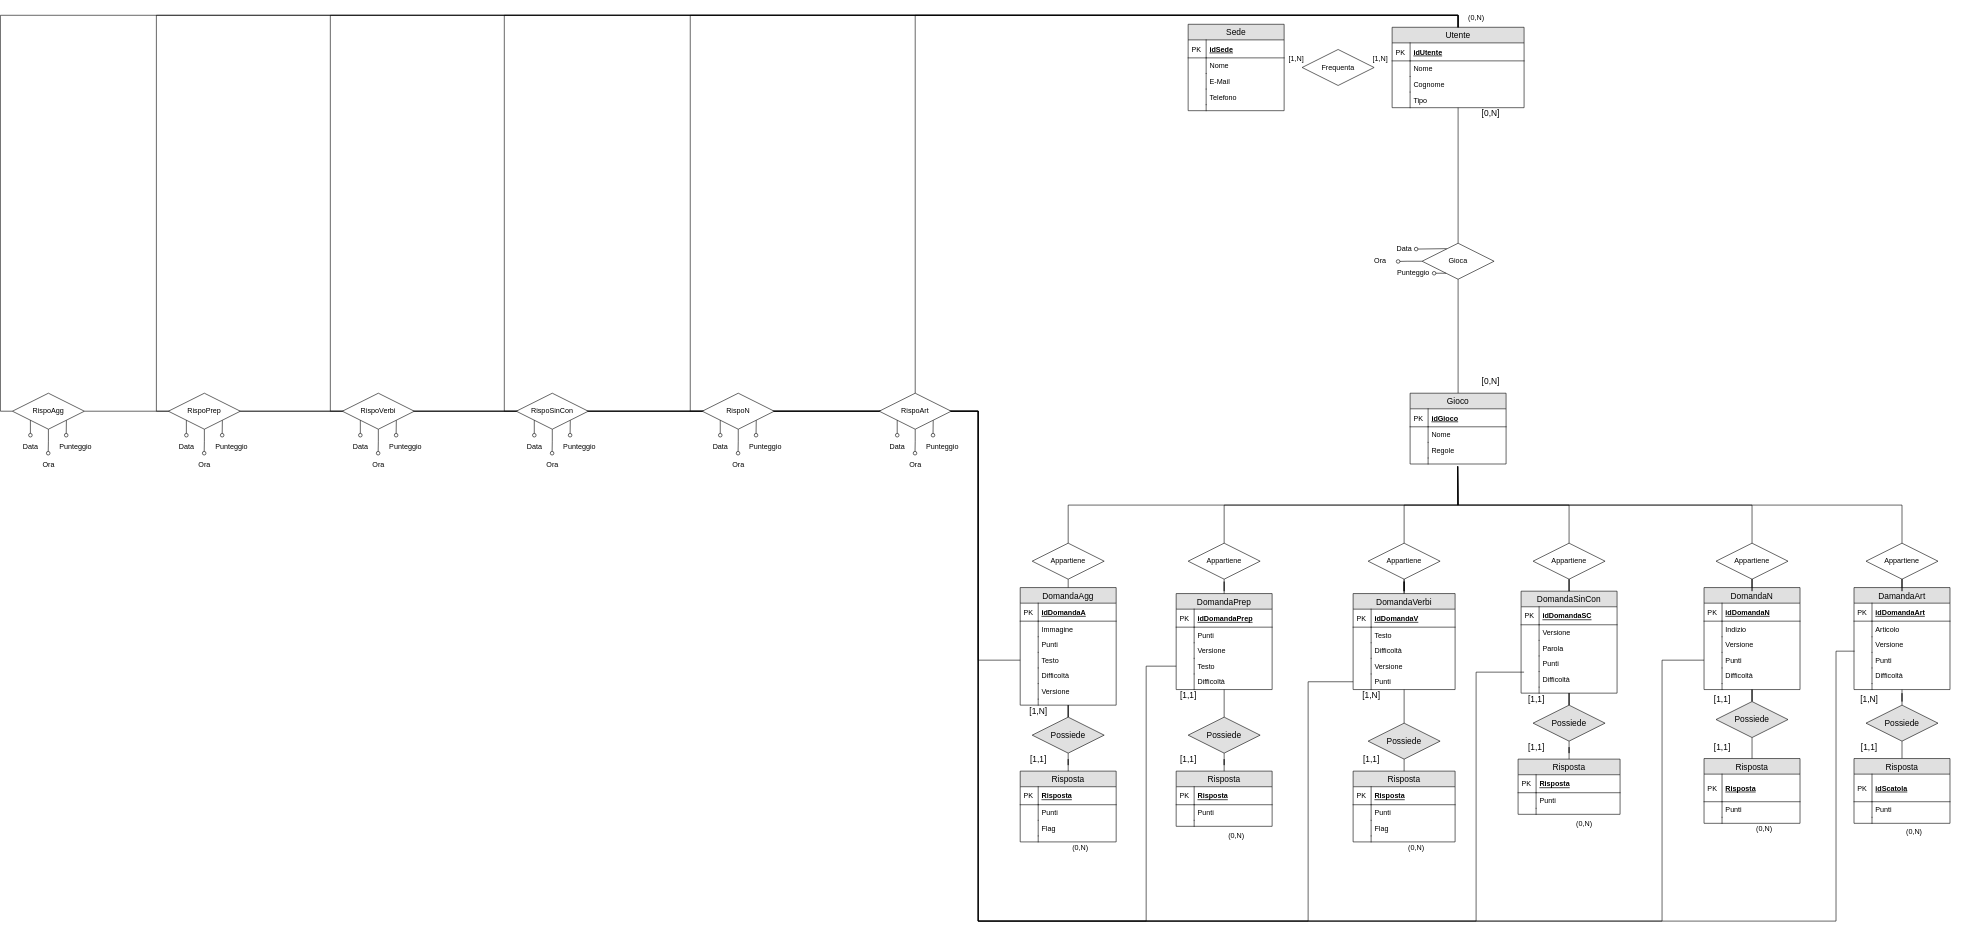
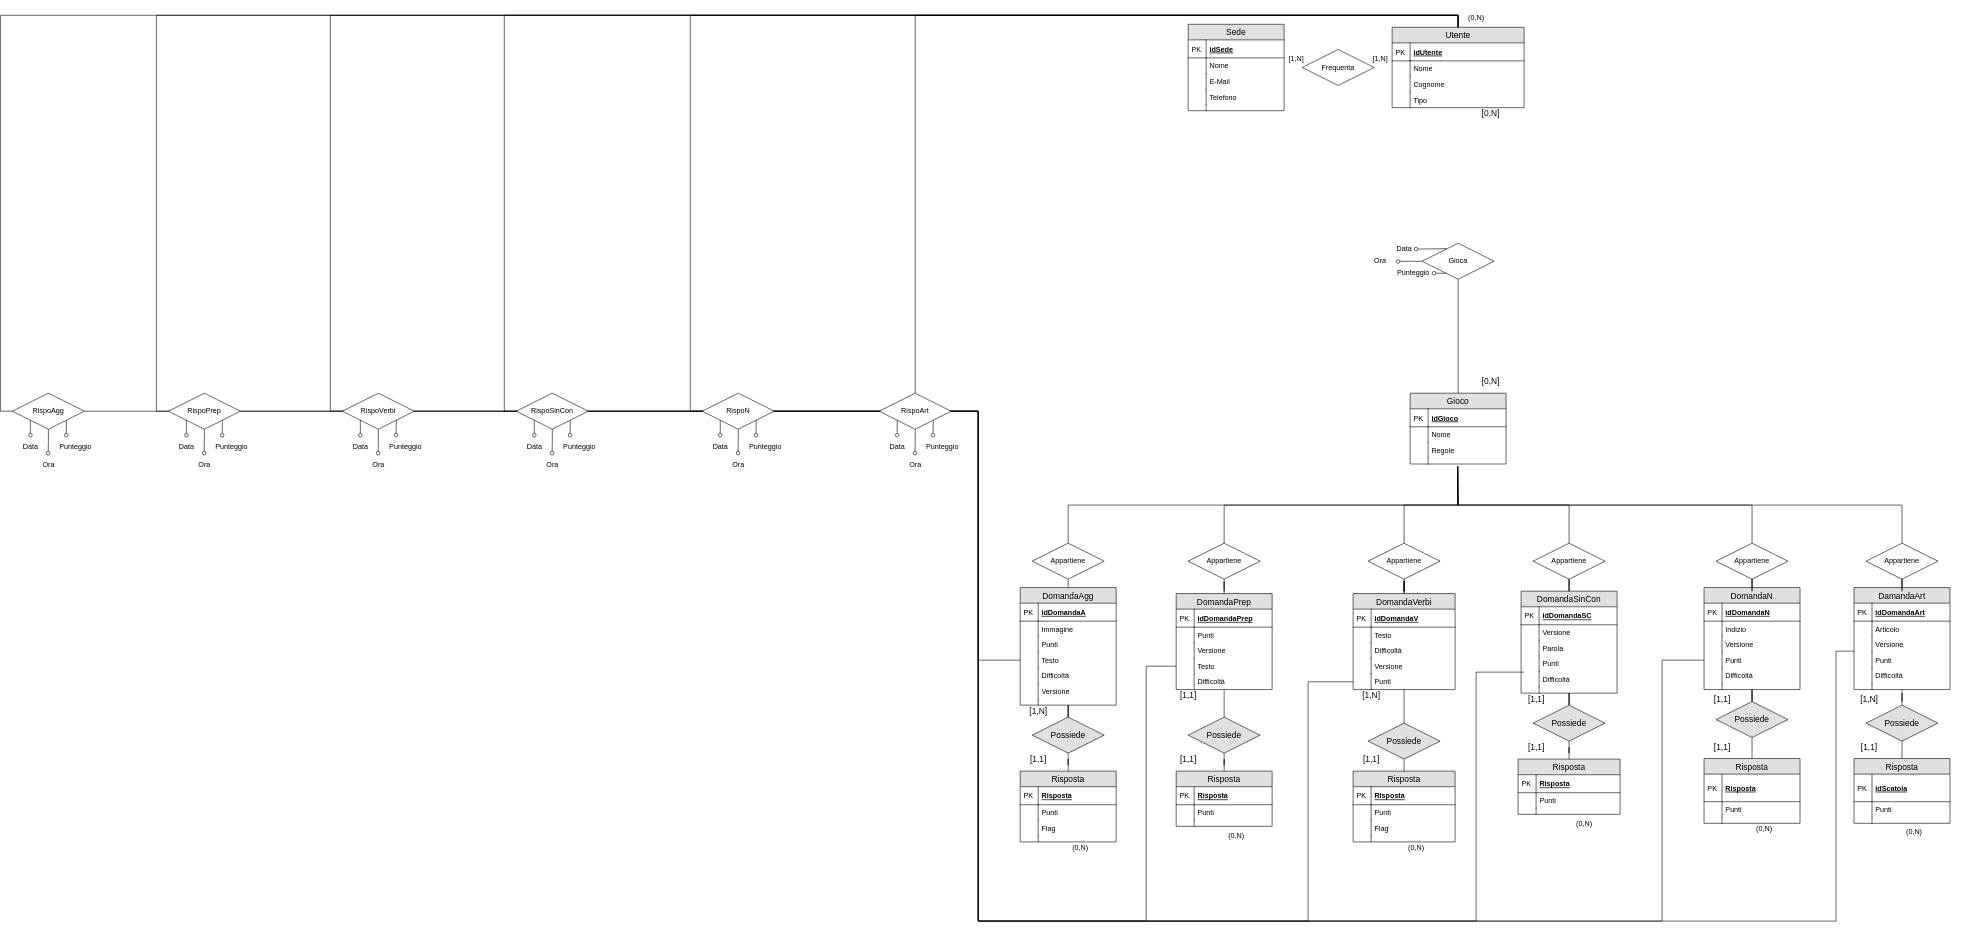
edge "Utente" -- "Gioca": removed
